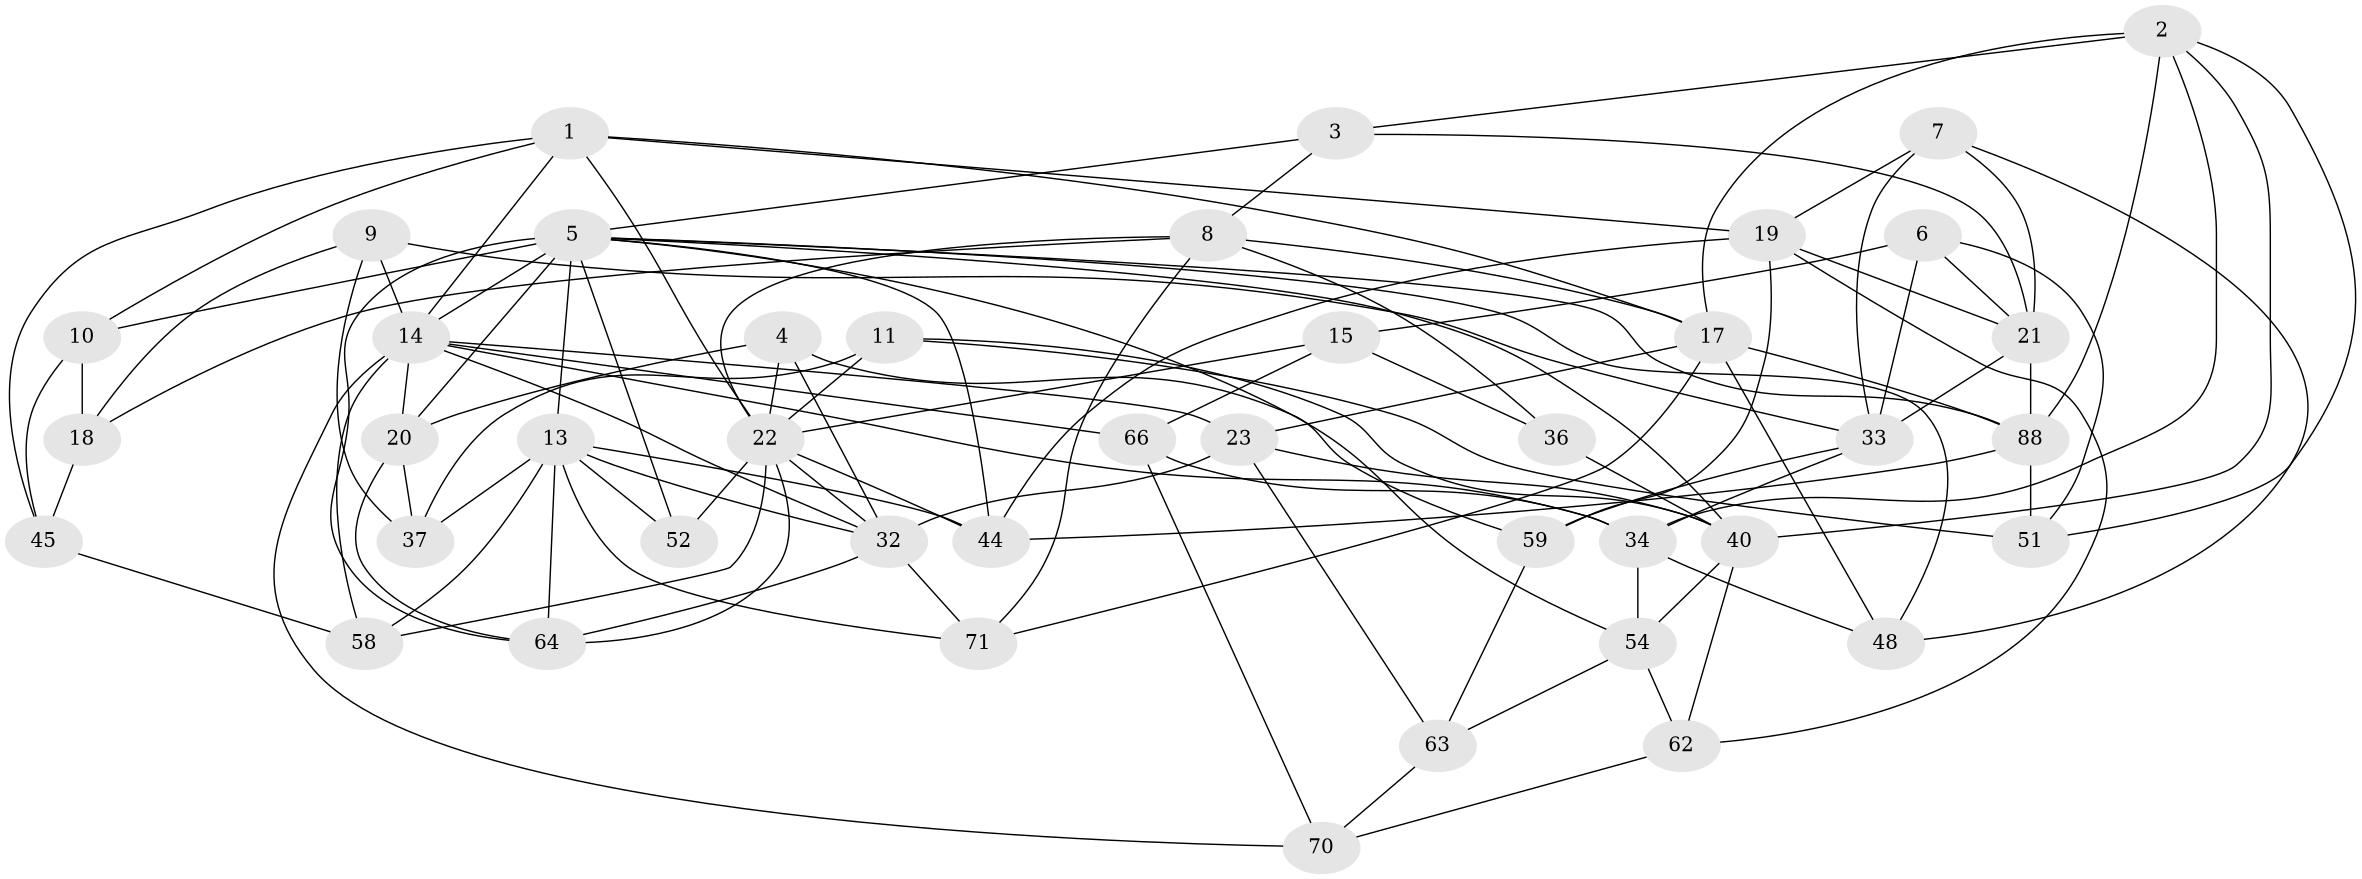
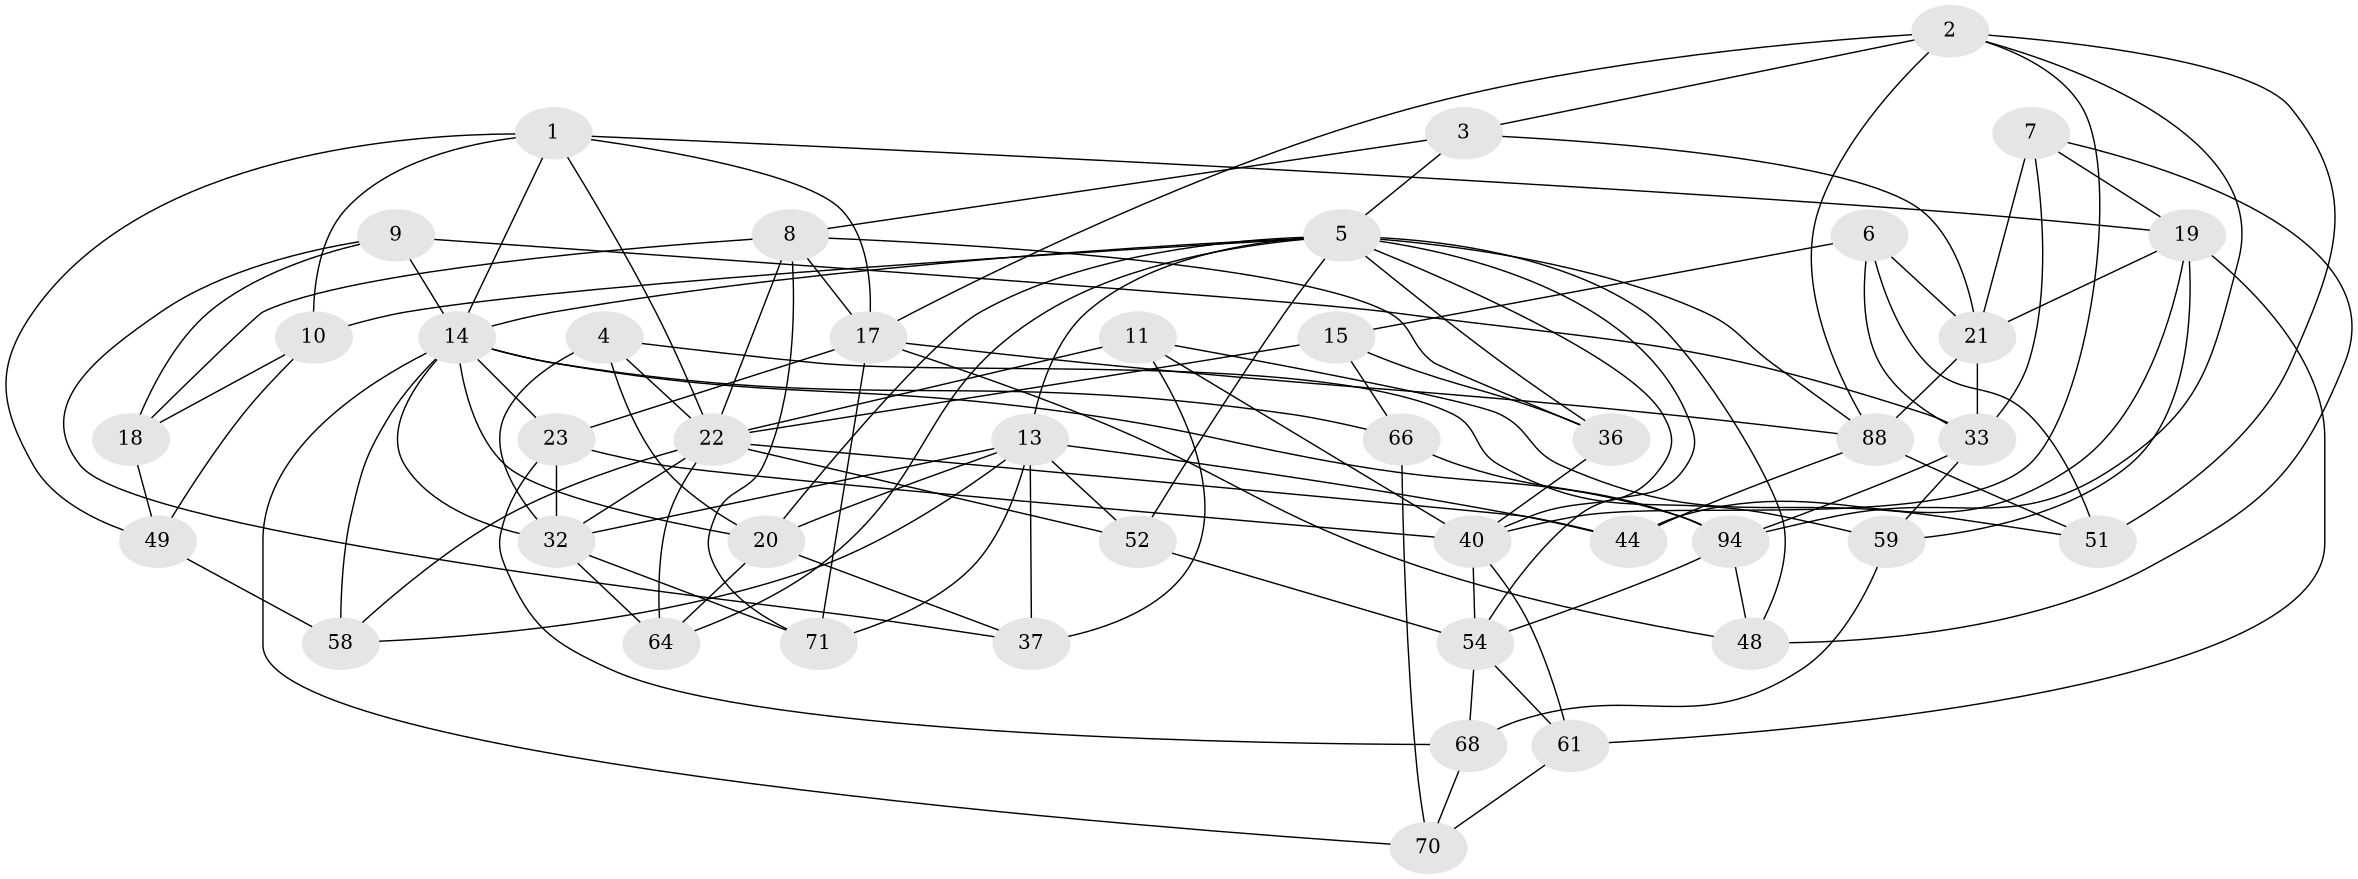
edge "5" -- "44": now "5" -- "36"
node "45": label "45" -> "49"
edge "13" -- "64": now "13" -- "20"
node "34": label "34" -> "94"
edge "52" -- "54": added
node "63": label "63" -> "68"
node "62": label "62" -> "61"
